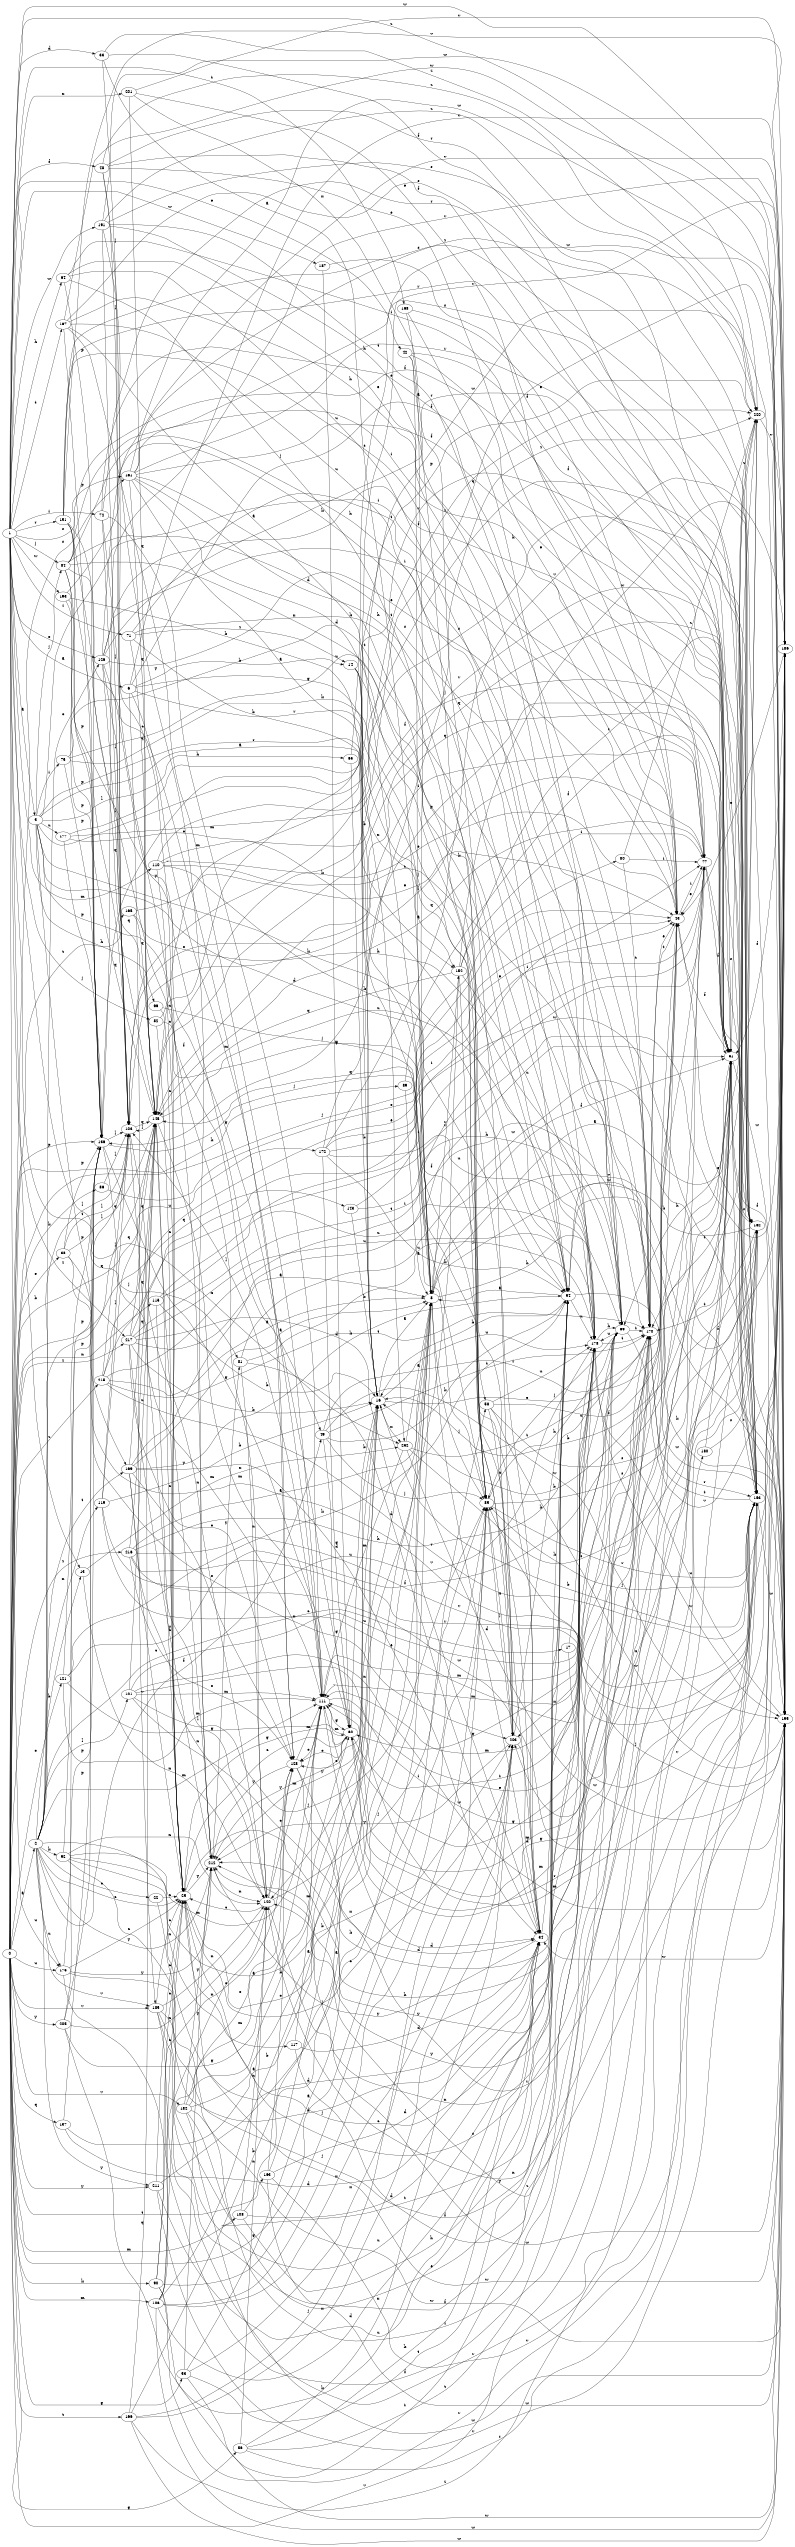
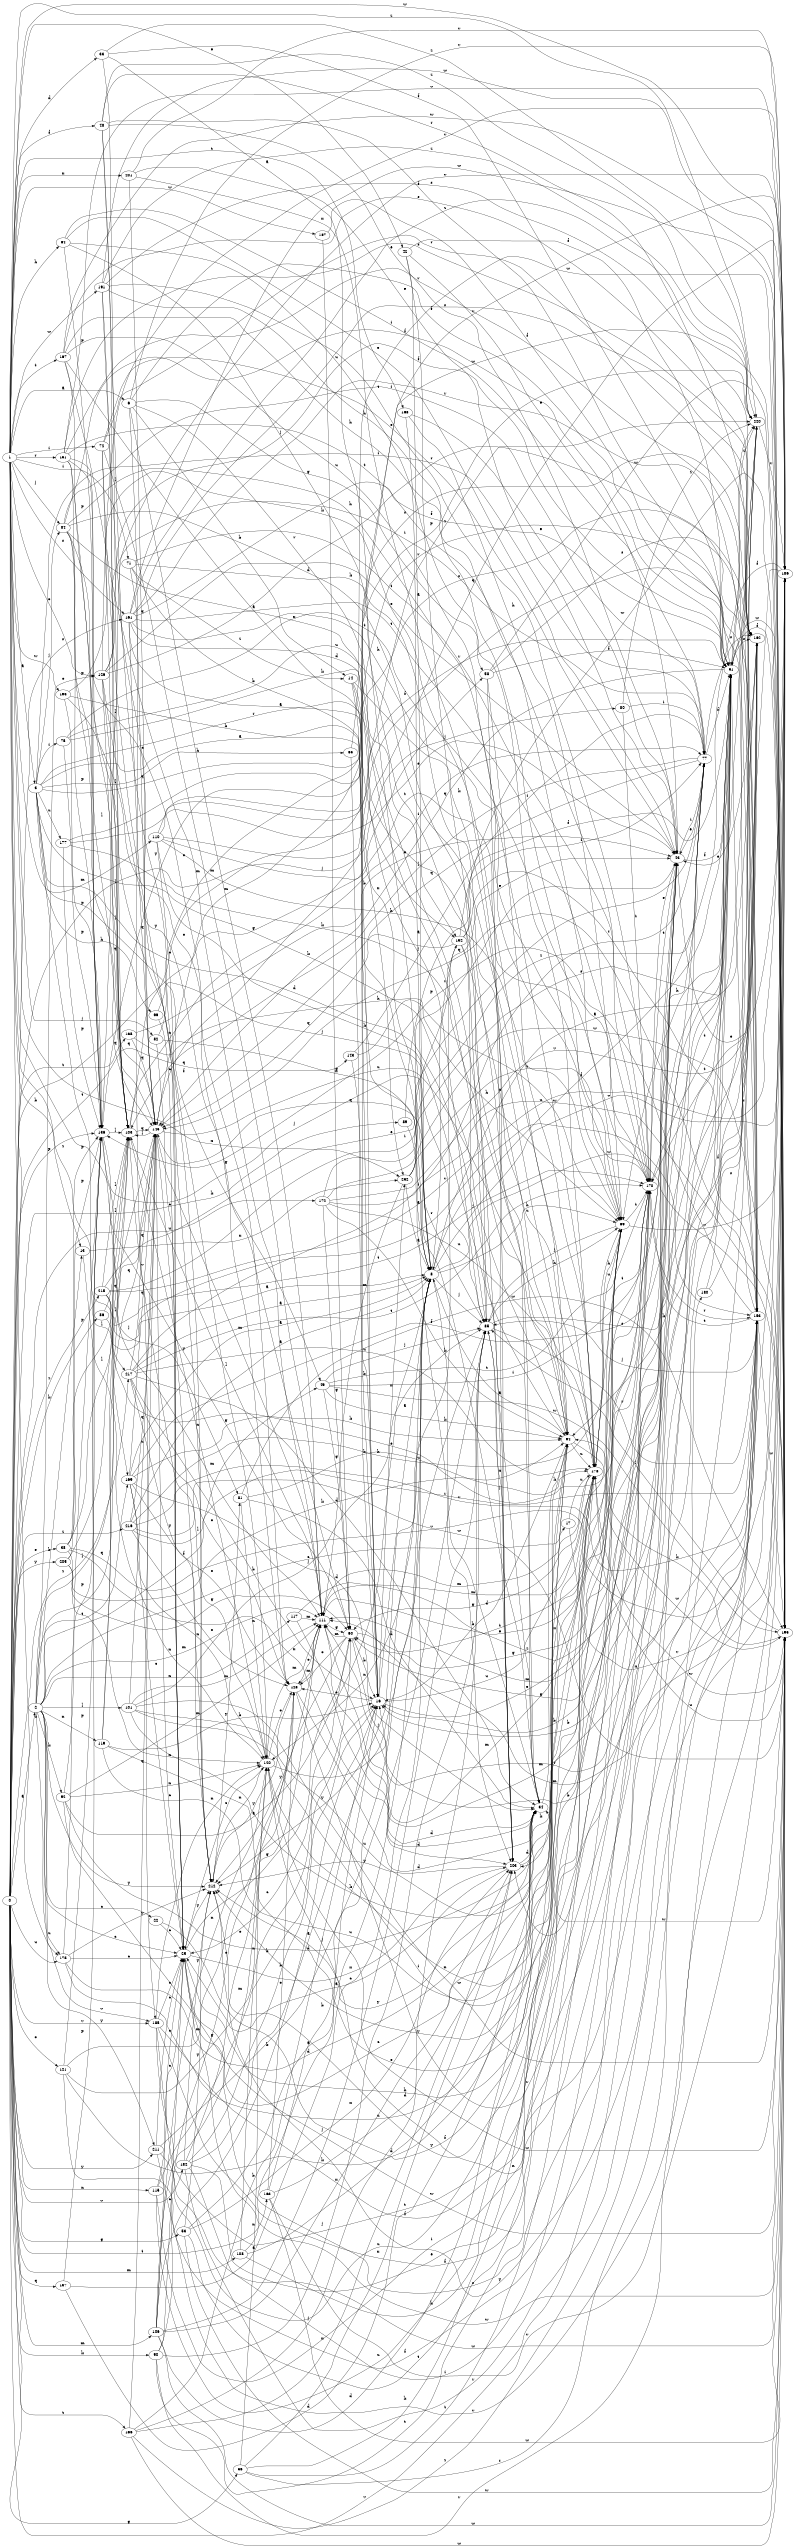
edge "110" -> "69": added, label "h"
edge "211" -> "85": label "l" -> "j"
edge "205" -> "120": now "38" -> "120"
